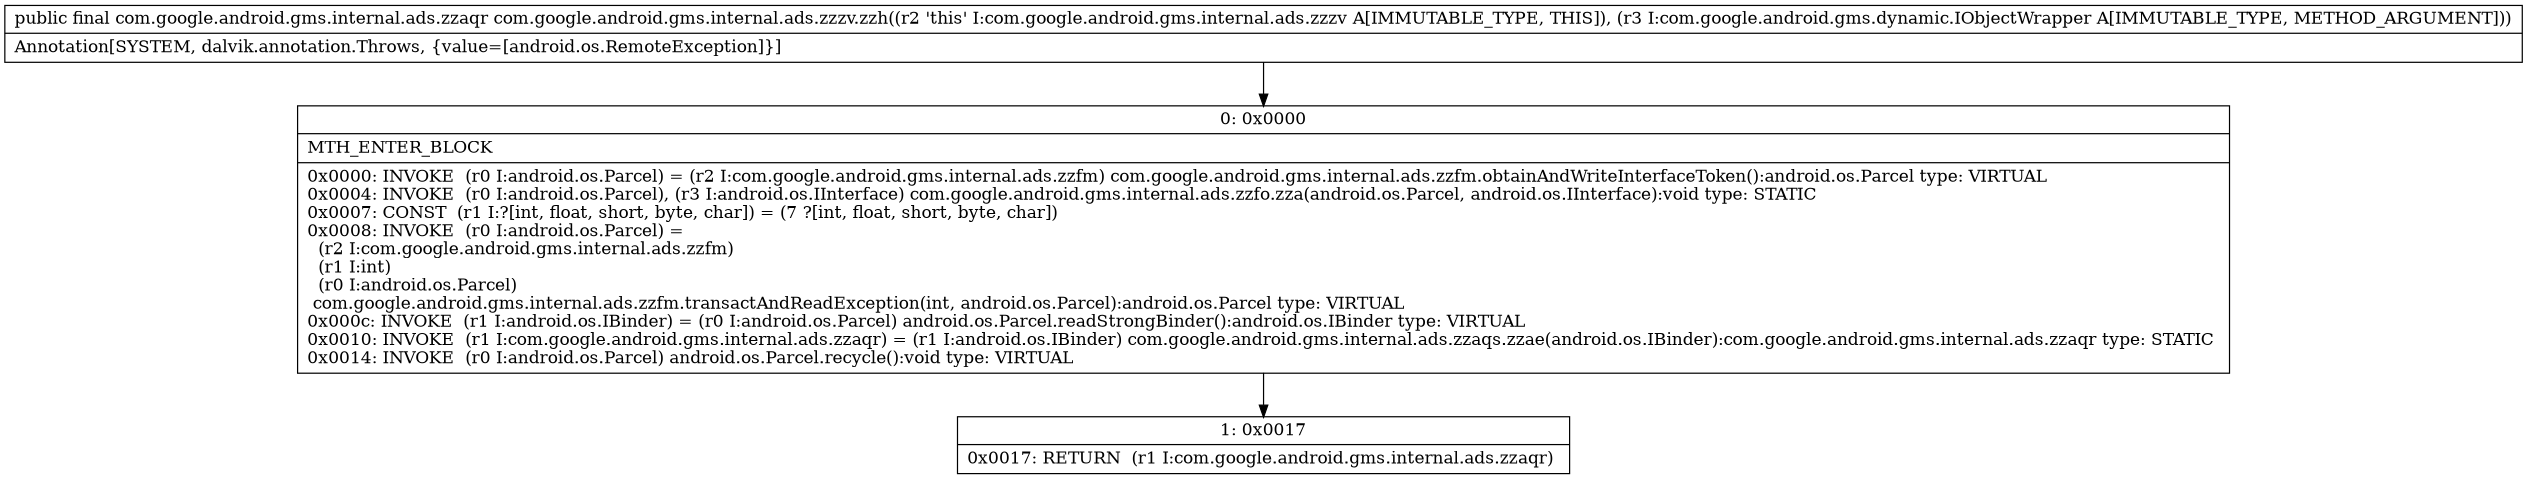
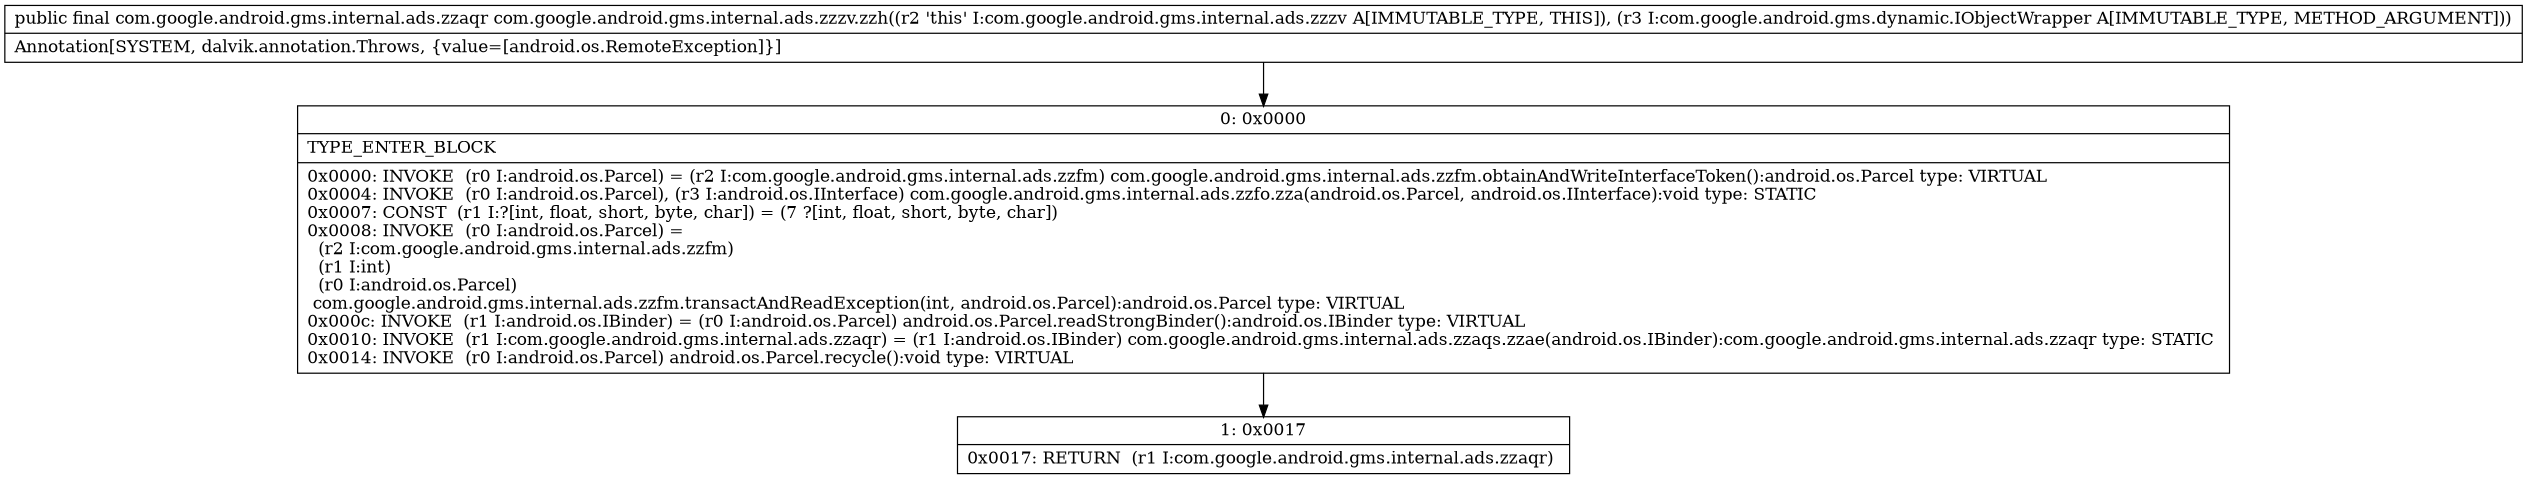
node "0: 0x0000": text "MTH_ENTER_BLOCK" -> "TYPE_ENTER_BLOCK"
